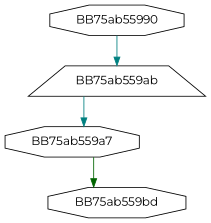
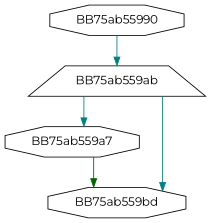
edge "BB75ab559ab" -> "BB75ab559bd": added
